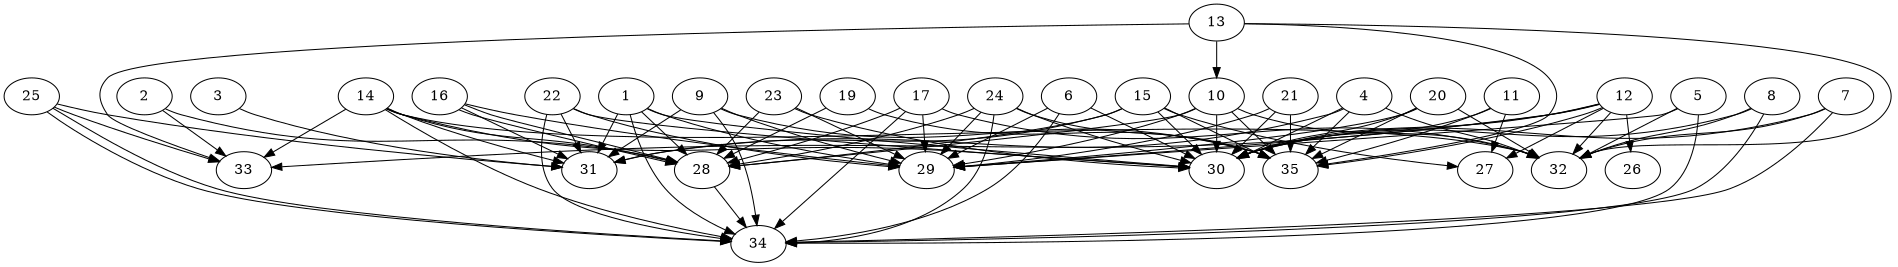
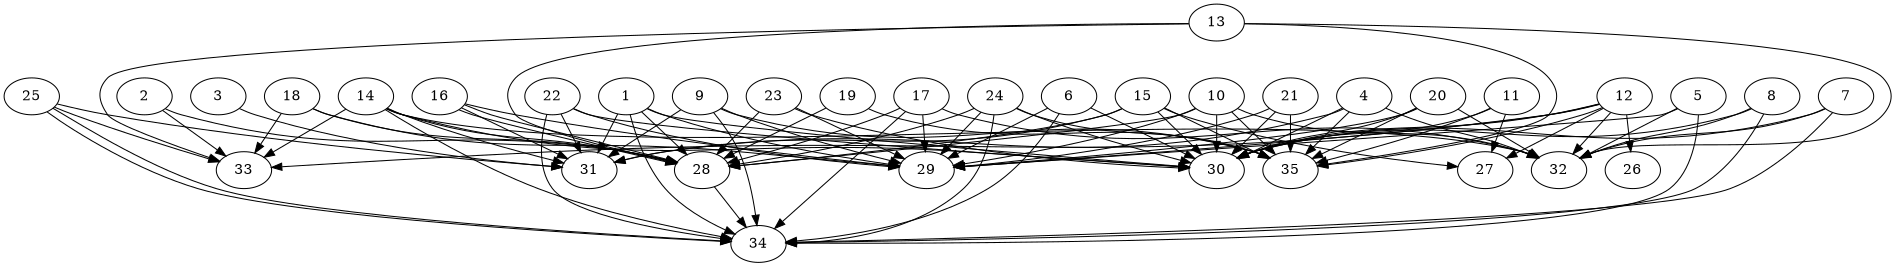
edge "13" -> "10": now "13" -> "28"
node "18": added
